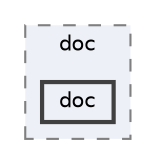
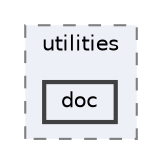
cluster "doc": label "doc" -> "utilities"
